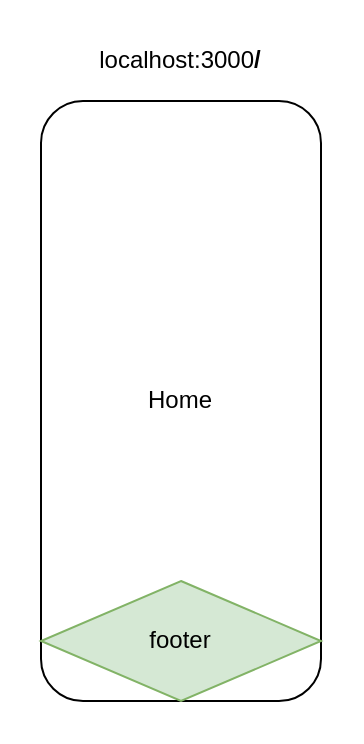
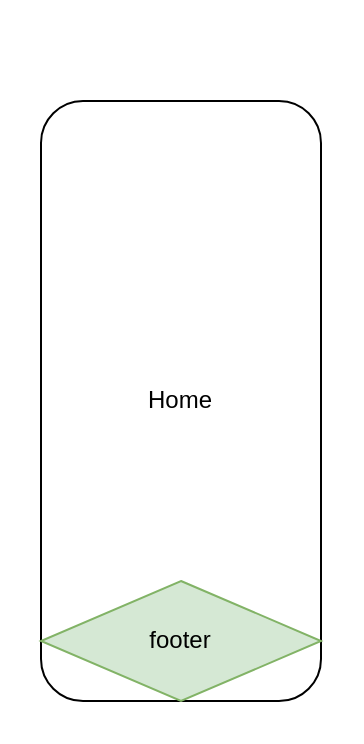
node "localhost:3000/": removed
